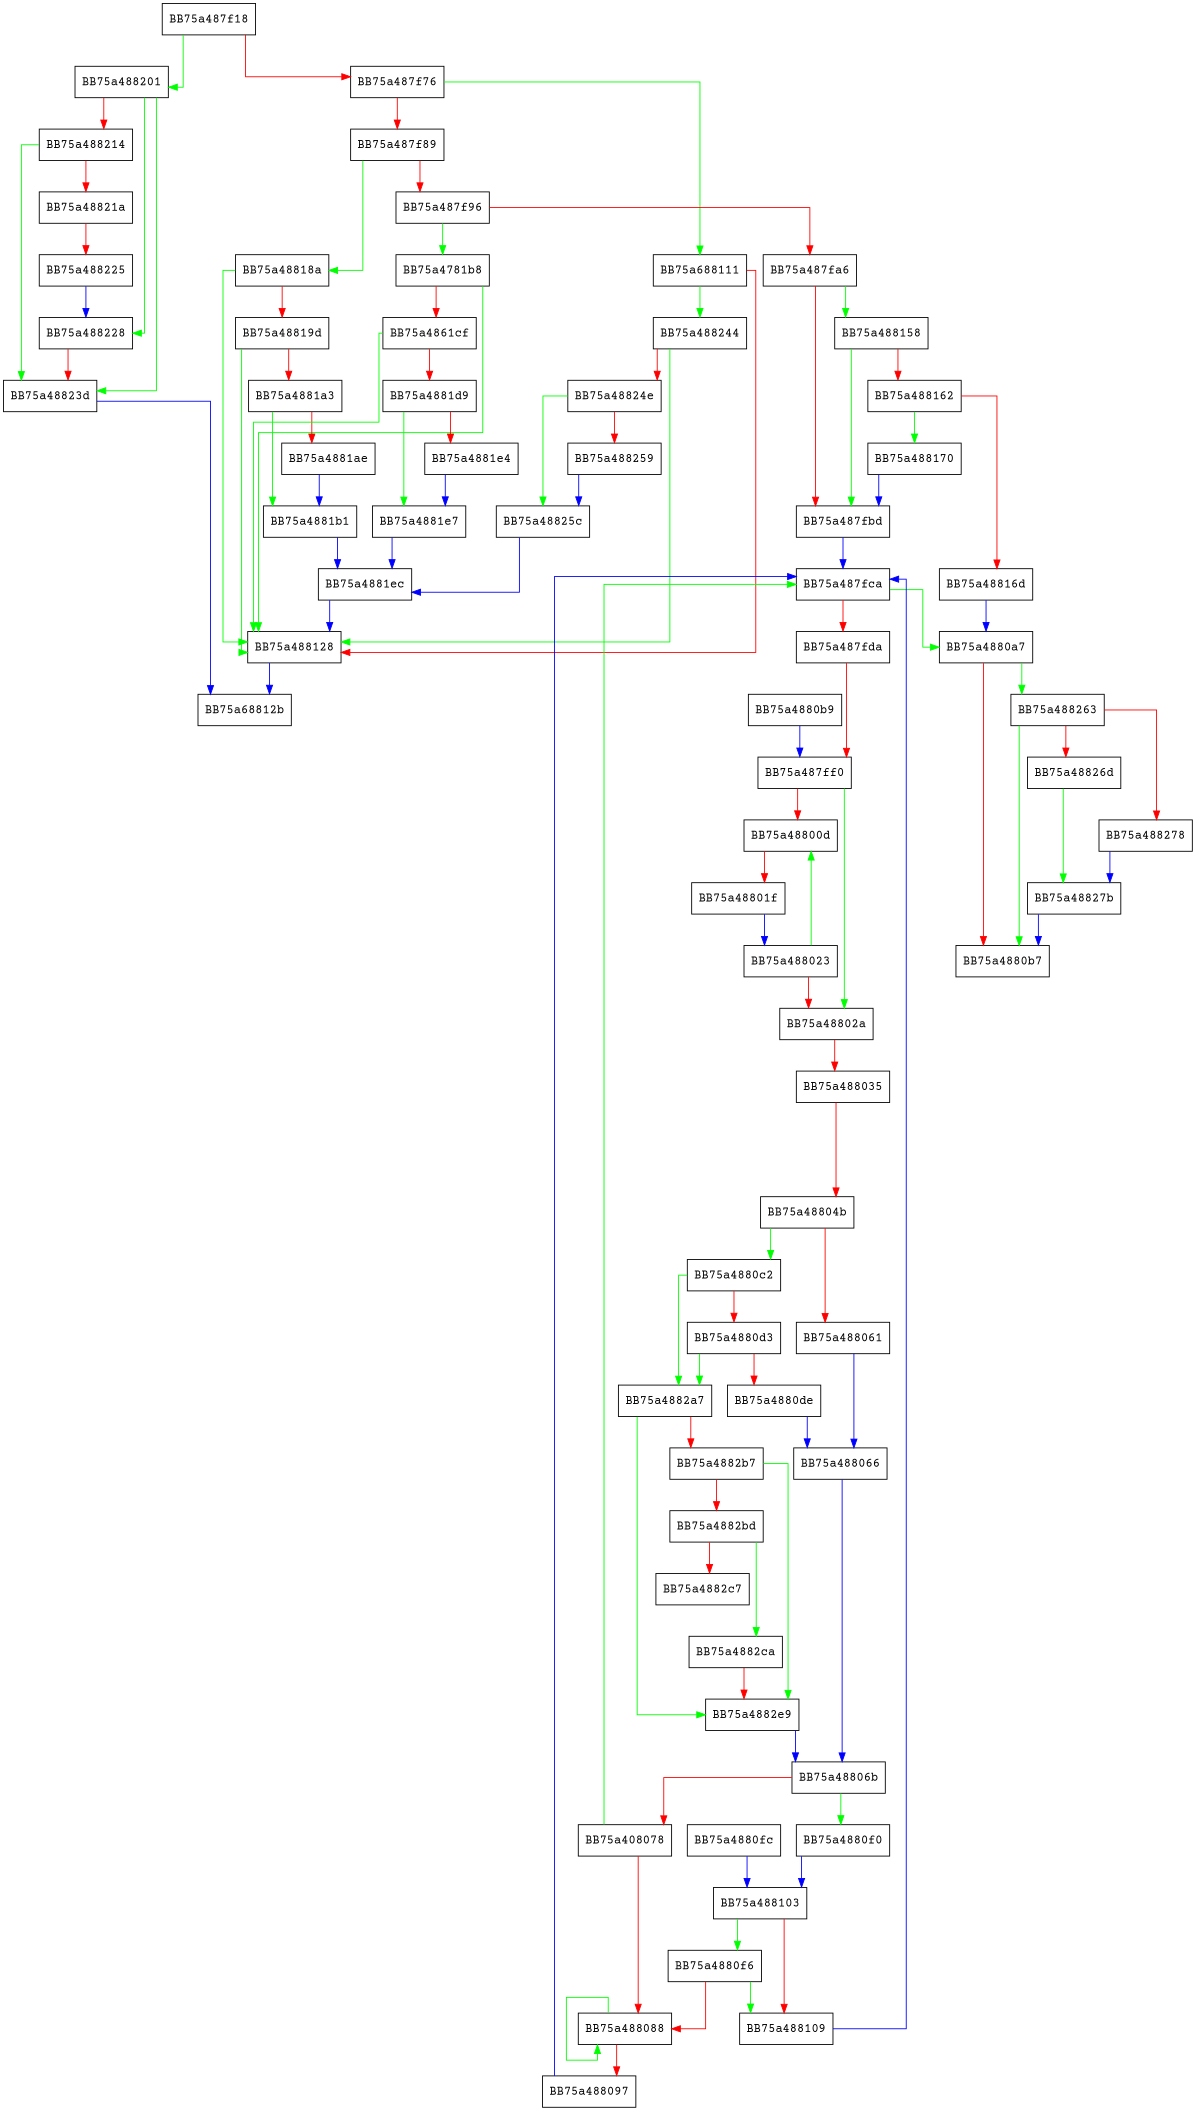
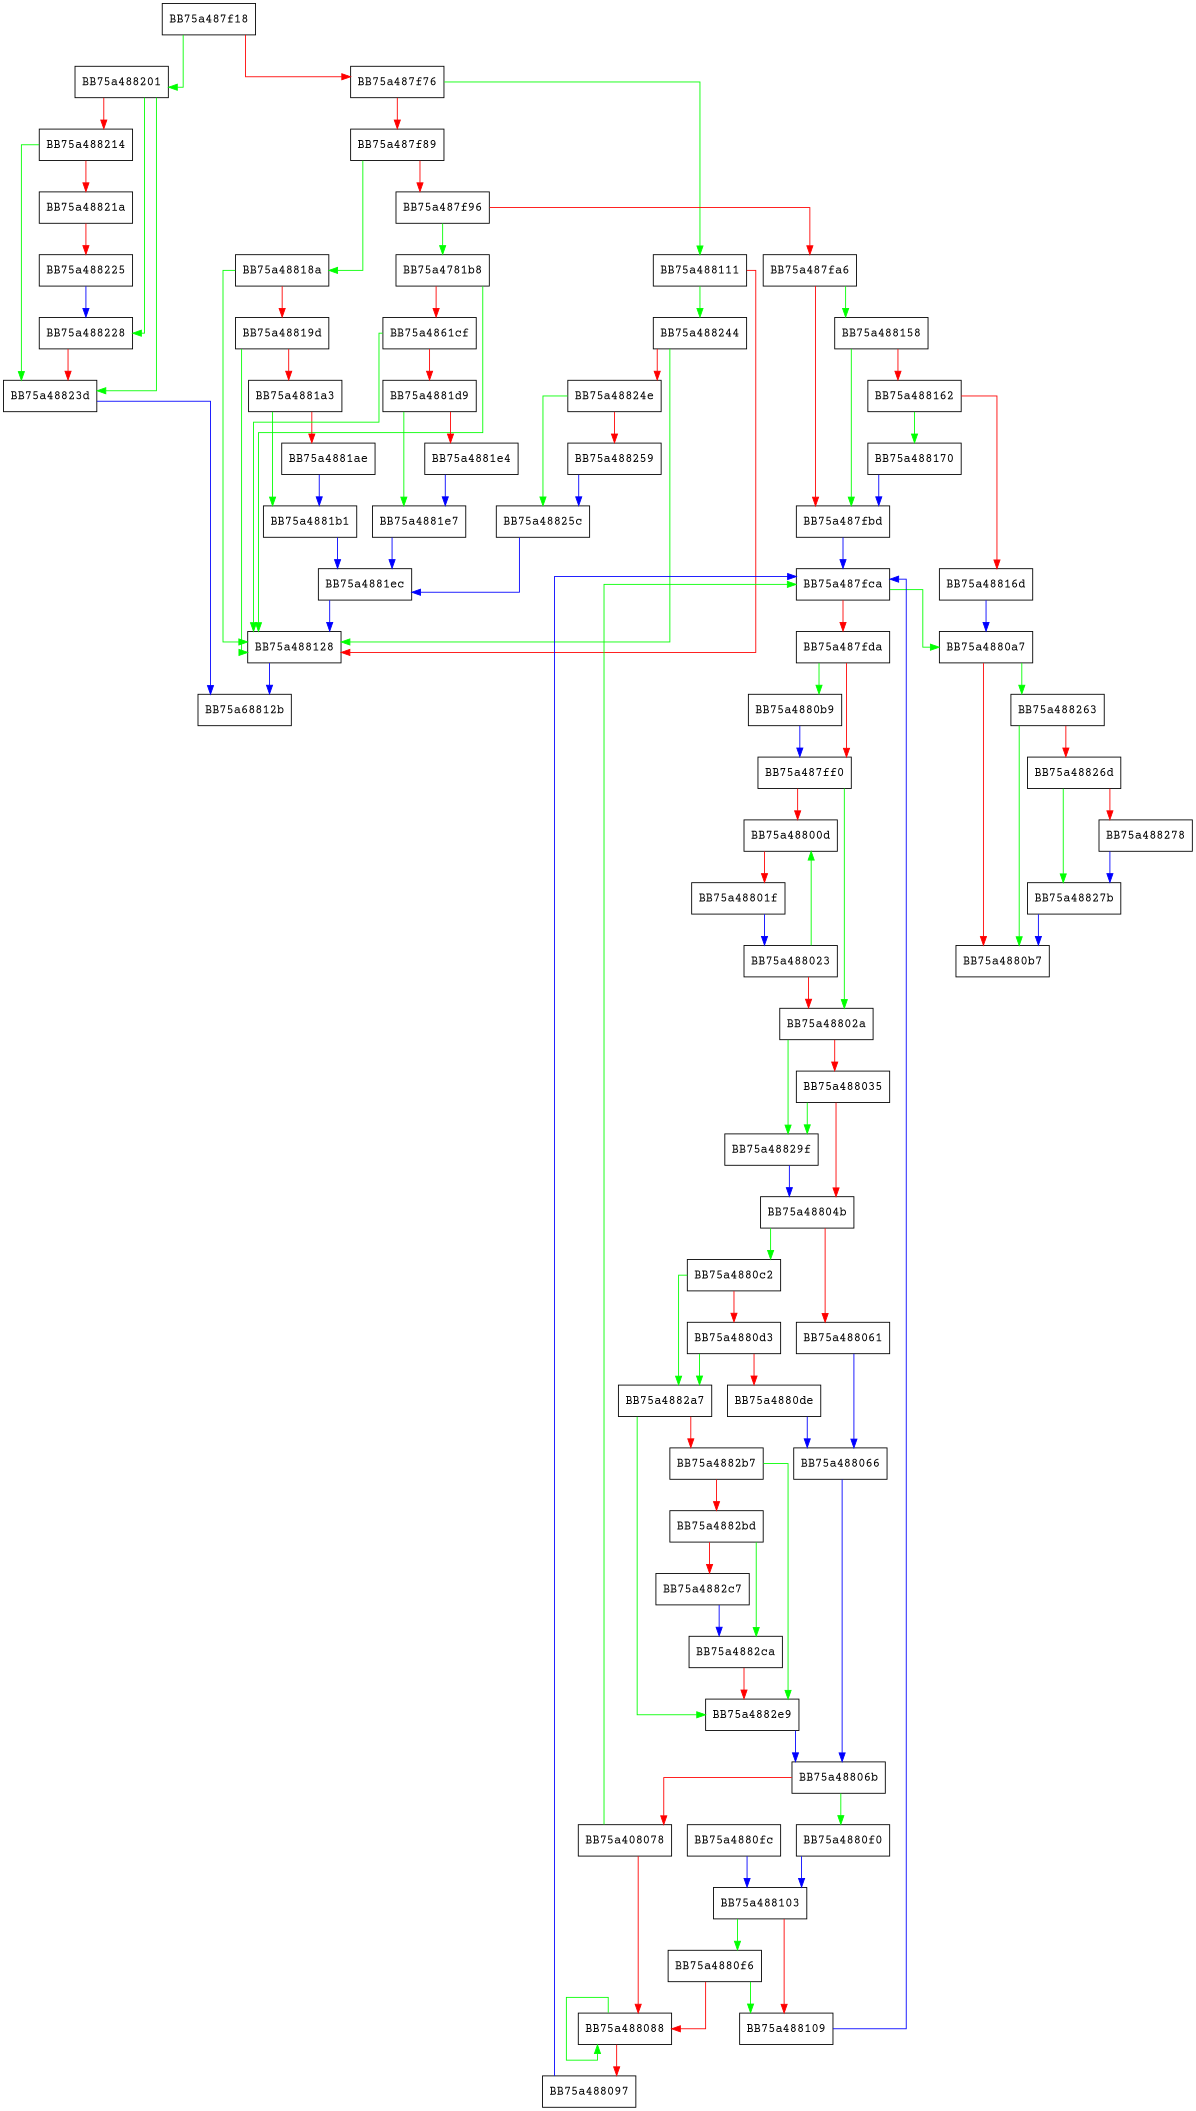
node "BB75a688111": label "BB75a688111" -> "BB75a488111"
edge "BB75a487fda" -> "BB75a4880b9": added
edge "BB75a488263" -> "BB75a488278": now "BB75a48826d" -> "BB75a488278"
node "BB75a48829f": added
edge "BB75a4882c7" -> "BB75a4882ca": added
